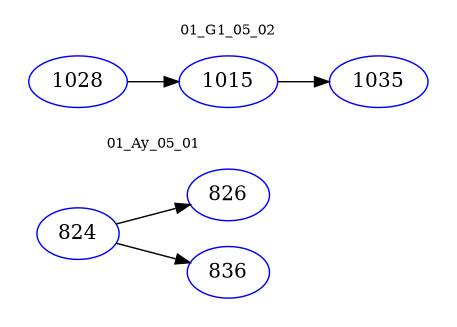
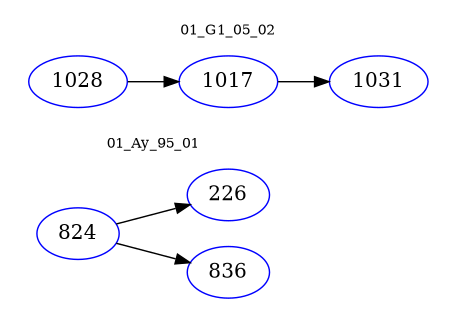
node "1015": label "1015" -> "1017"
node "1035": label "1035" -> "1031"
cluster "01_Ay_05_01": label "01_Ay_05_01" -> "01_Ay_95_01"
node "826": label "826" -> "226"
